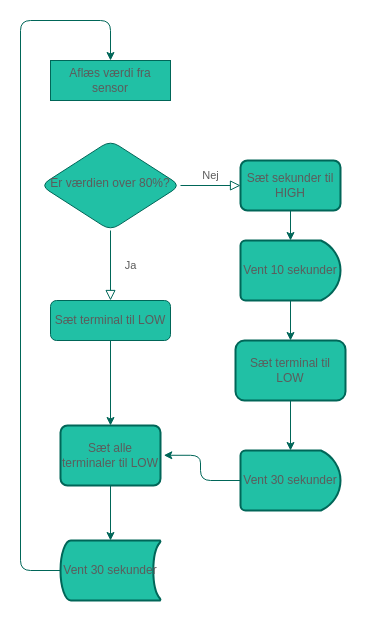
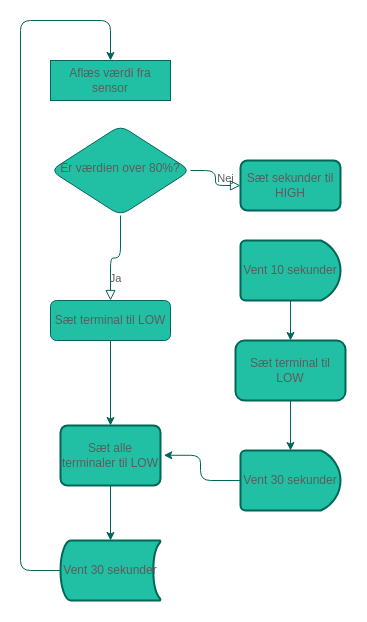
node "Er værdien over 80%?": moved (111, 186) -> (121, 171)
edge "Sæt sekunder til HIGH" -> "Vent 10 sekunder": removed
